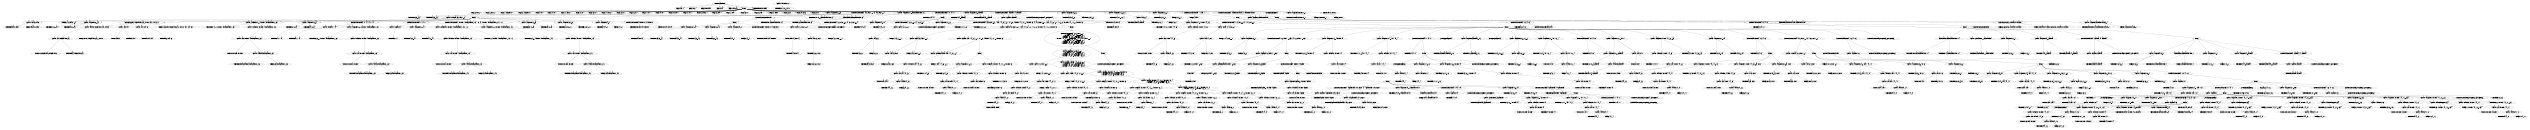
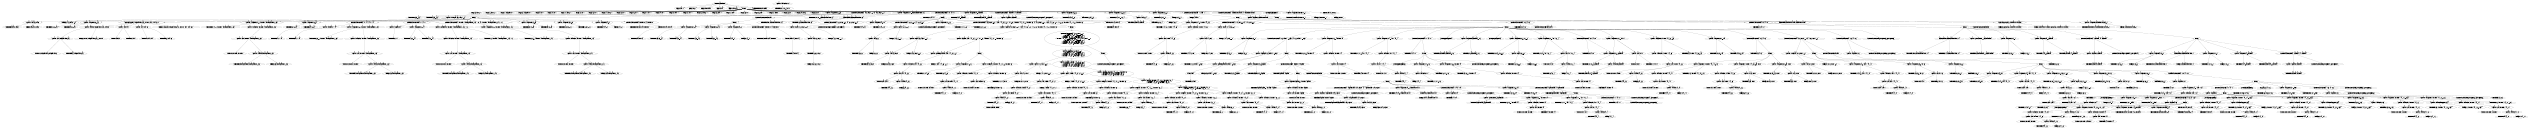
node "(LOCAL,v20: insert)": label "(LOCAL,v20: insert)" -> "(LOCAL,v20: bool)"
